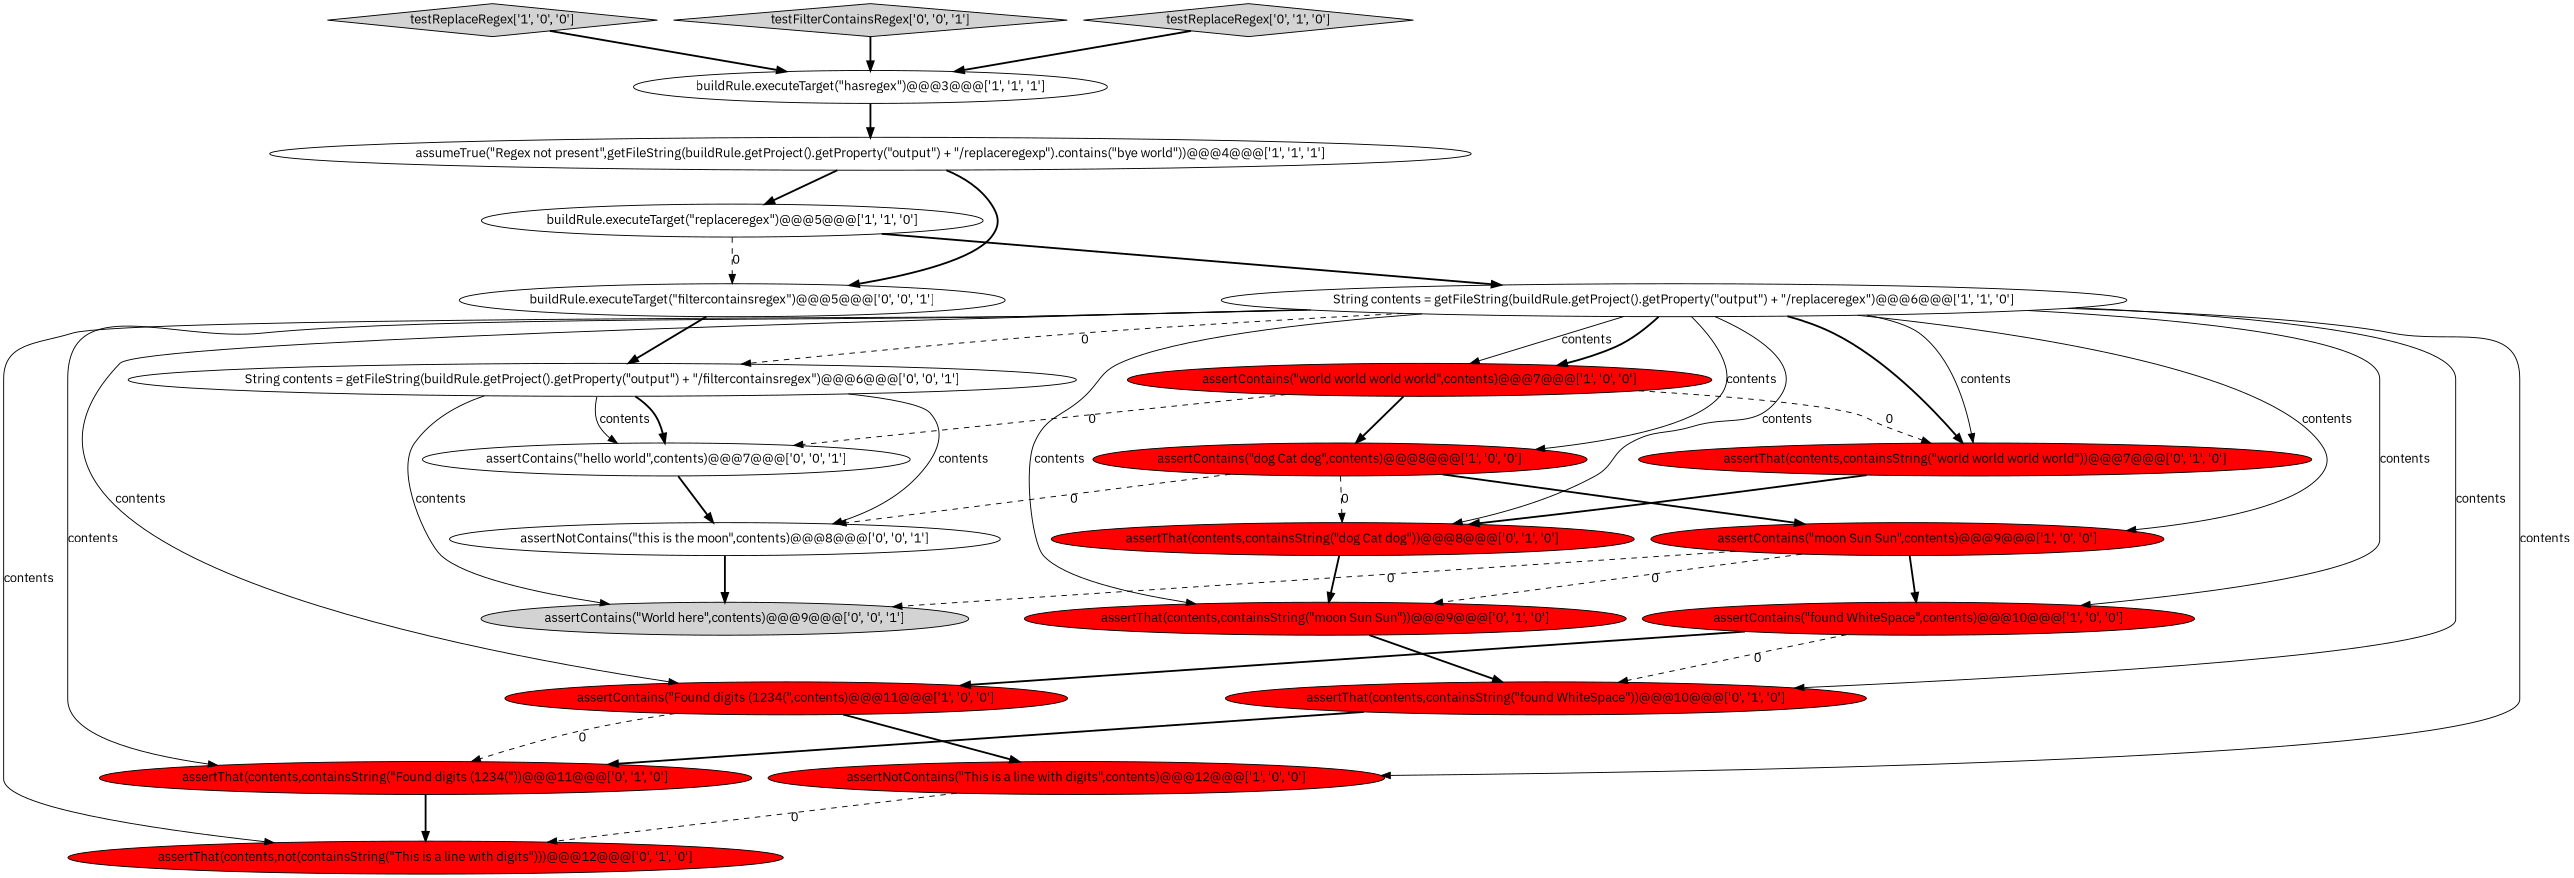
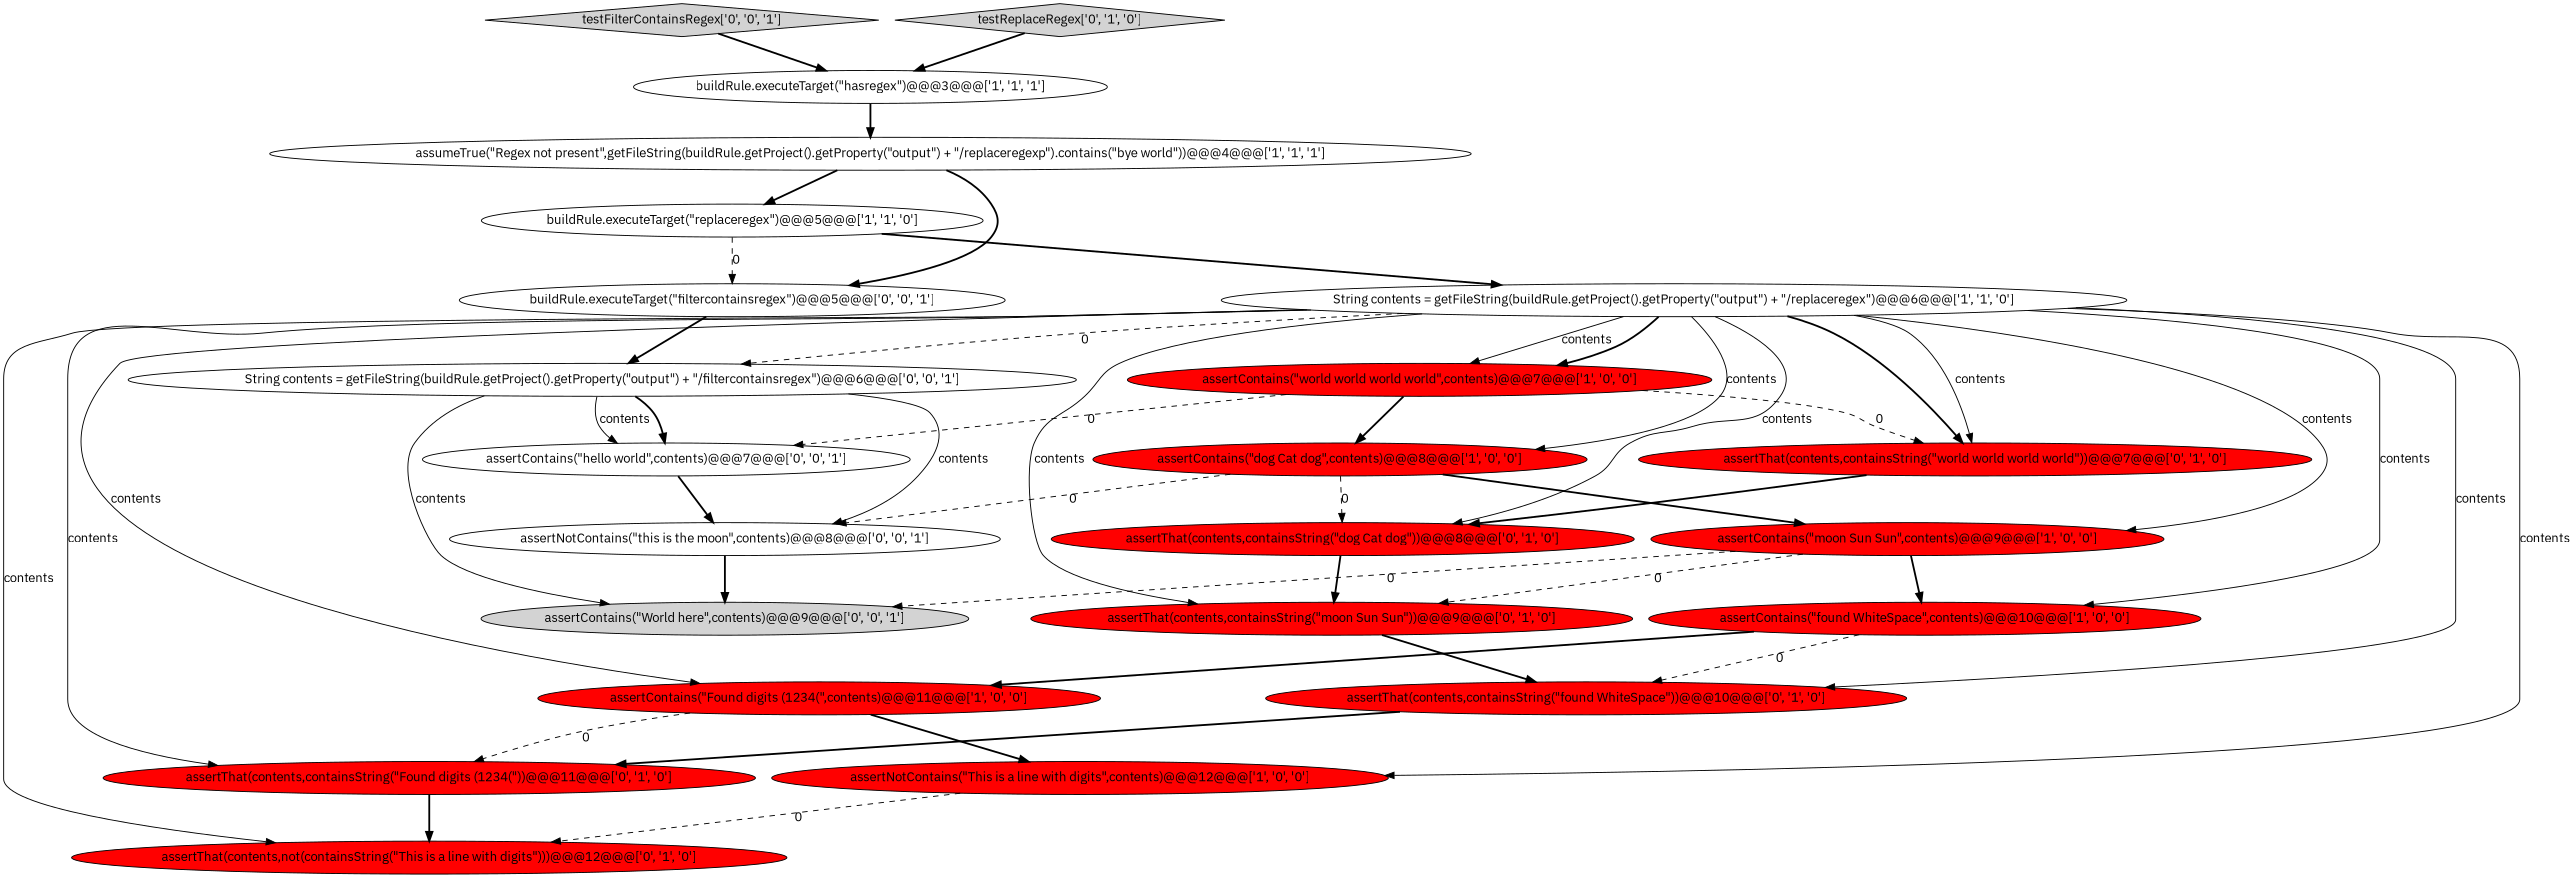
node "testReplaceRegex['1', '0', '0']": removed
